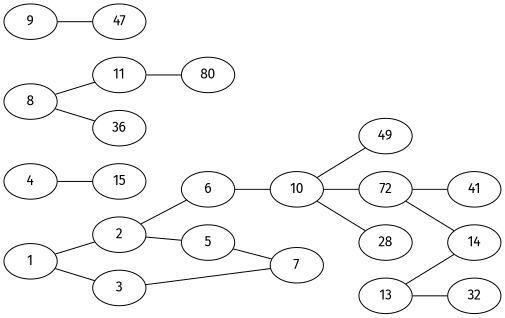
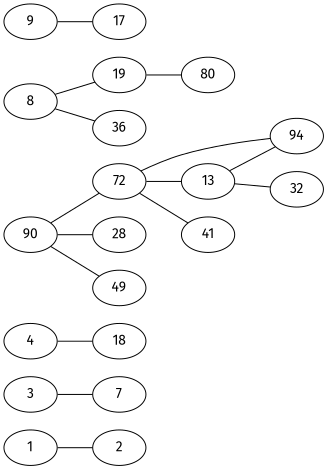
node "47": label "47" -> "17"
node "11": label "11" -> "19"
node "15": label "15" -> "18"
edge "72" -- "13": added
node "6": removed
node "10": label "10" -> "90"
node "5": removed
node "14": label "14" -> "94"
edge "1" -- "3": removed
